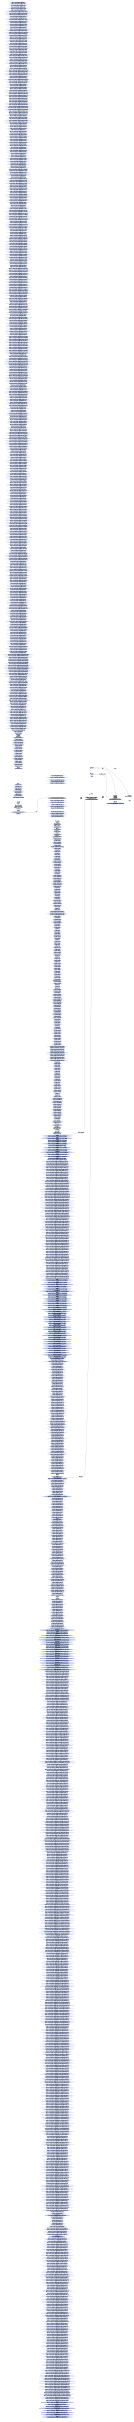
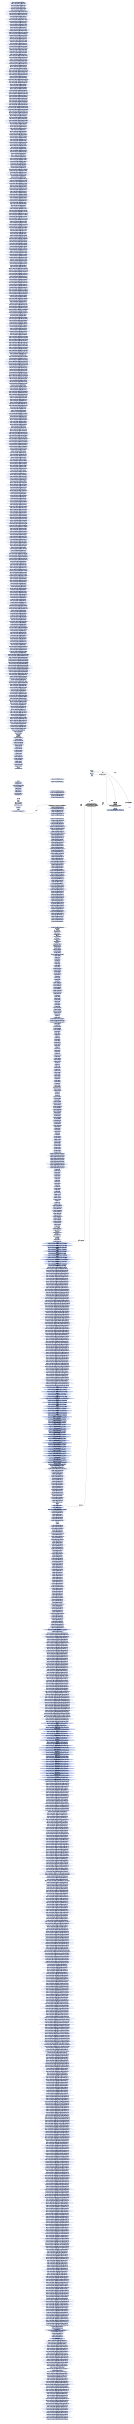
node "/usr/lib/python3.7/__pycache__/types.cpython-37.pyc": removed
